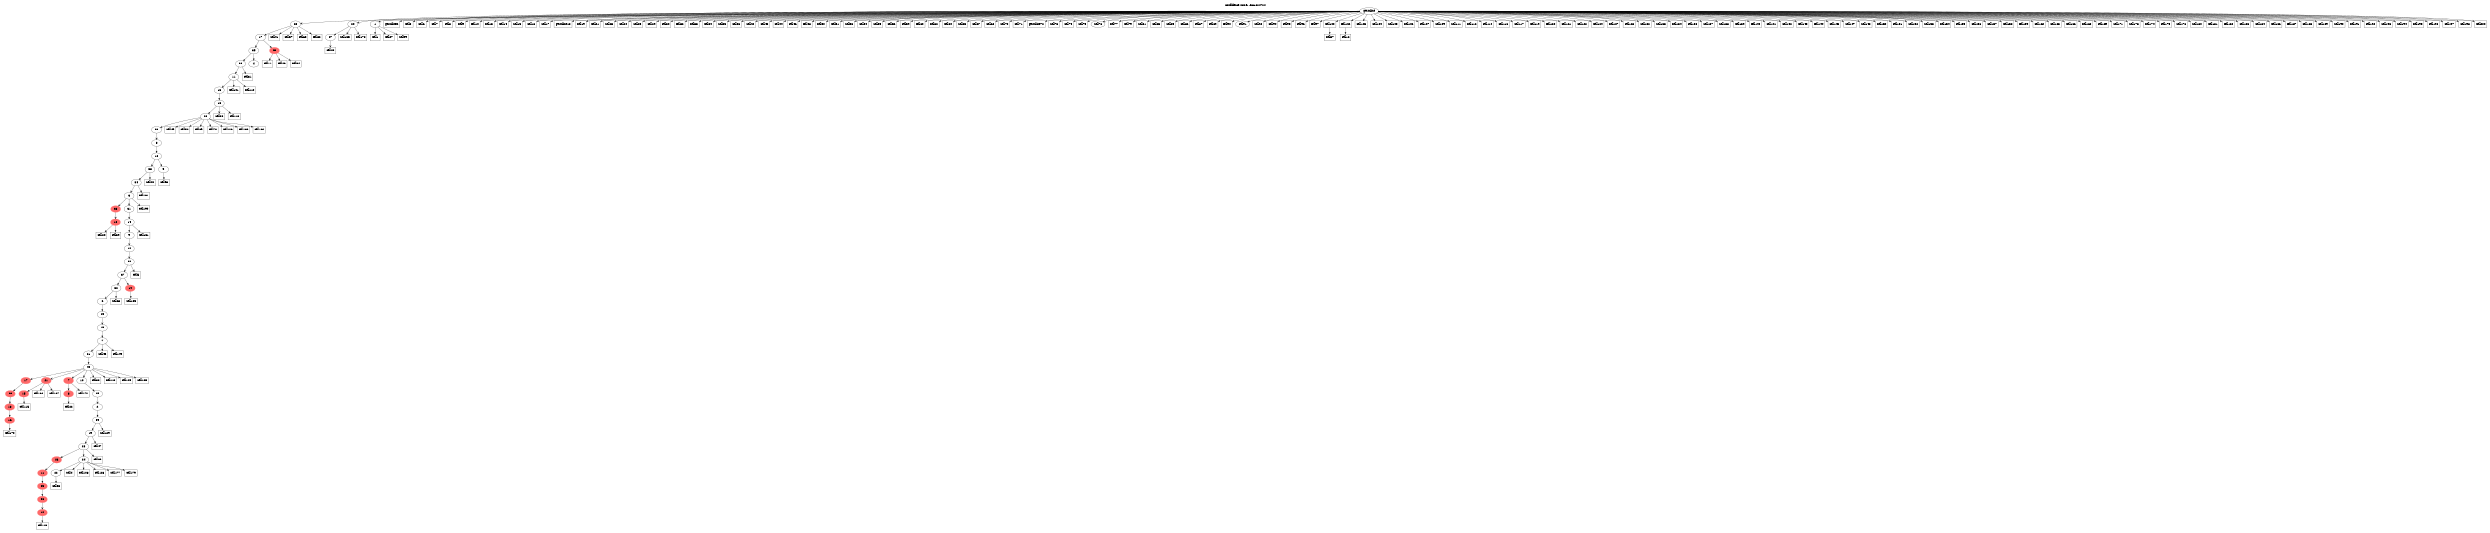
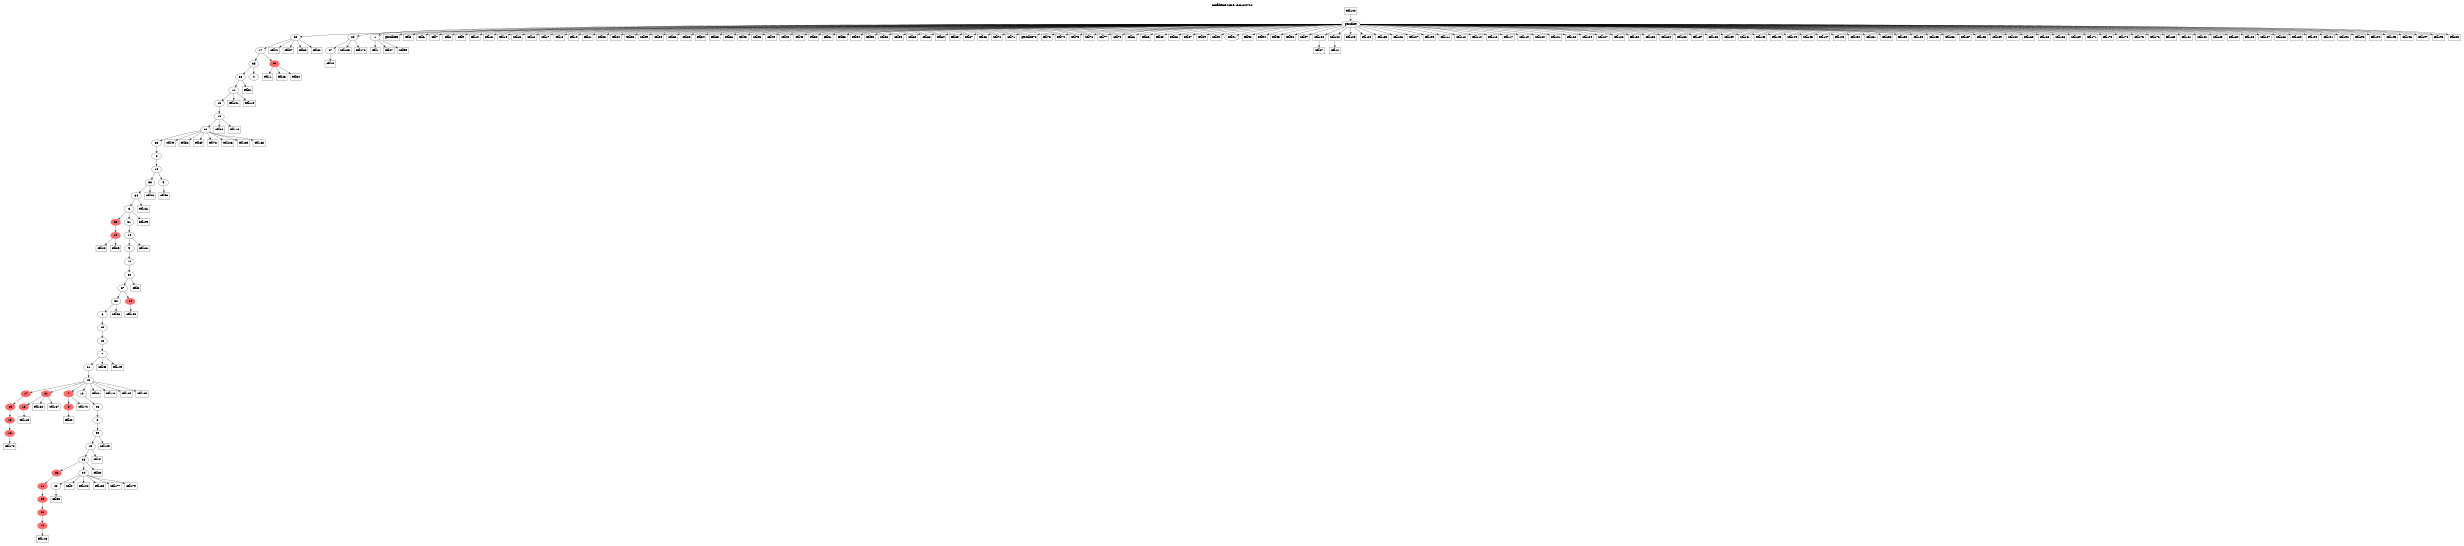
edge "germline" -> "cell140": reversed
node "germline18": label "germline18" -> "cell18"
node "cell76": shape ellipse -> box
